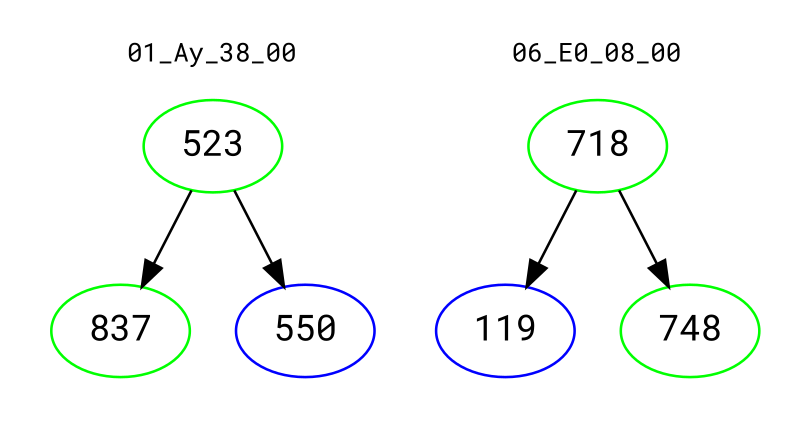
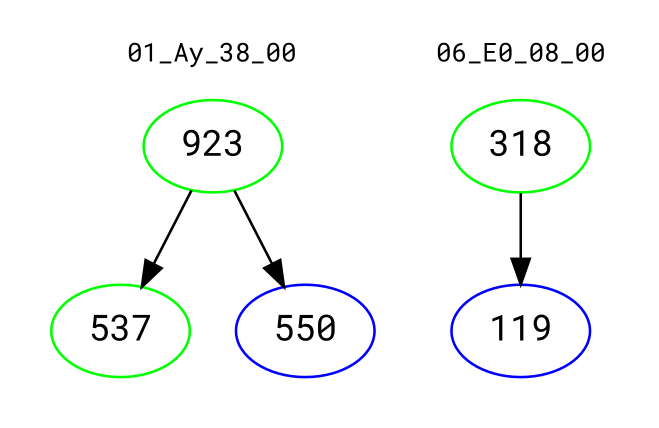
node "523": label "523" -> "923"
node "718": label "718" -> "318"
node "837": label "837" -> "537"
node "748": removed
